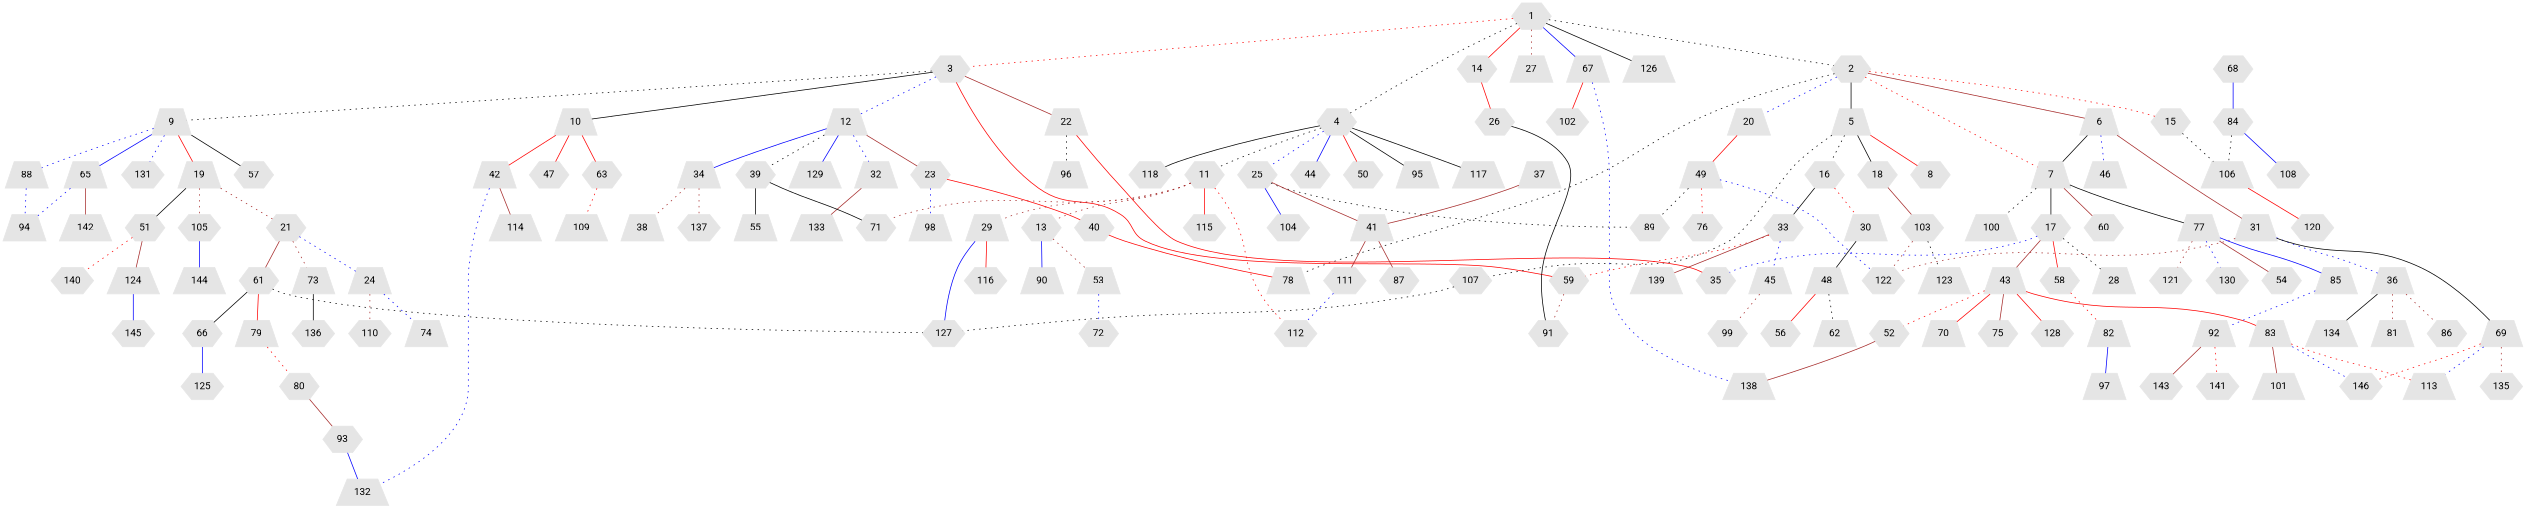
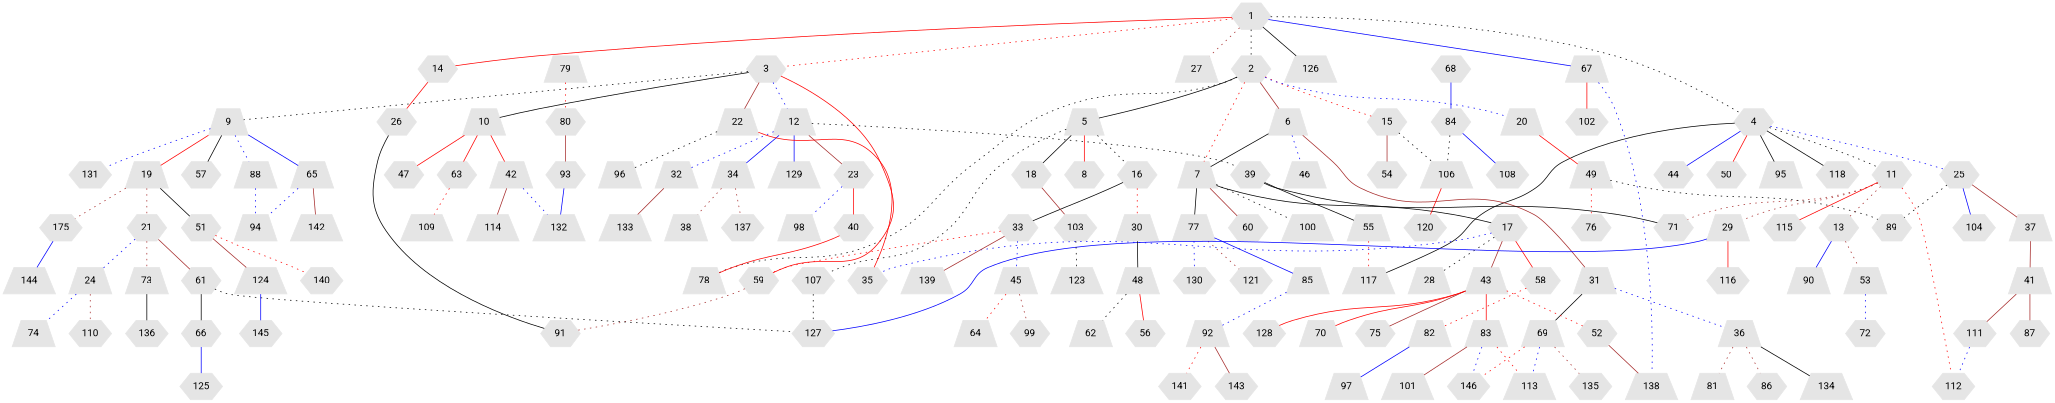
edge "25" -- "41": now "25" -- "37"
node "105": label "105" -> "175"
edge "55" -- "117": added
edge "77" -- "54": now "15" -- "54"
node "122": removed
edge "61" -- "79": removed
node "64": added
